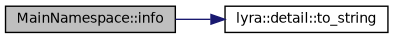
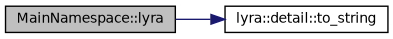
node "MainNamespace::info": label "MainNamespace::info" -> "MainNamespace::lyra"
